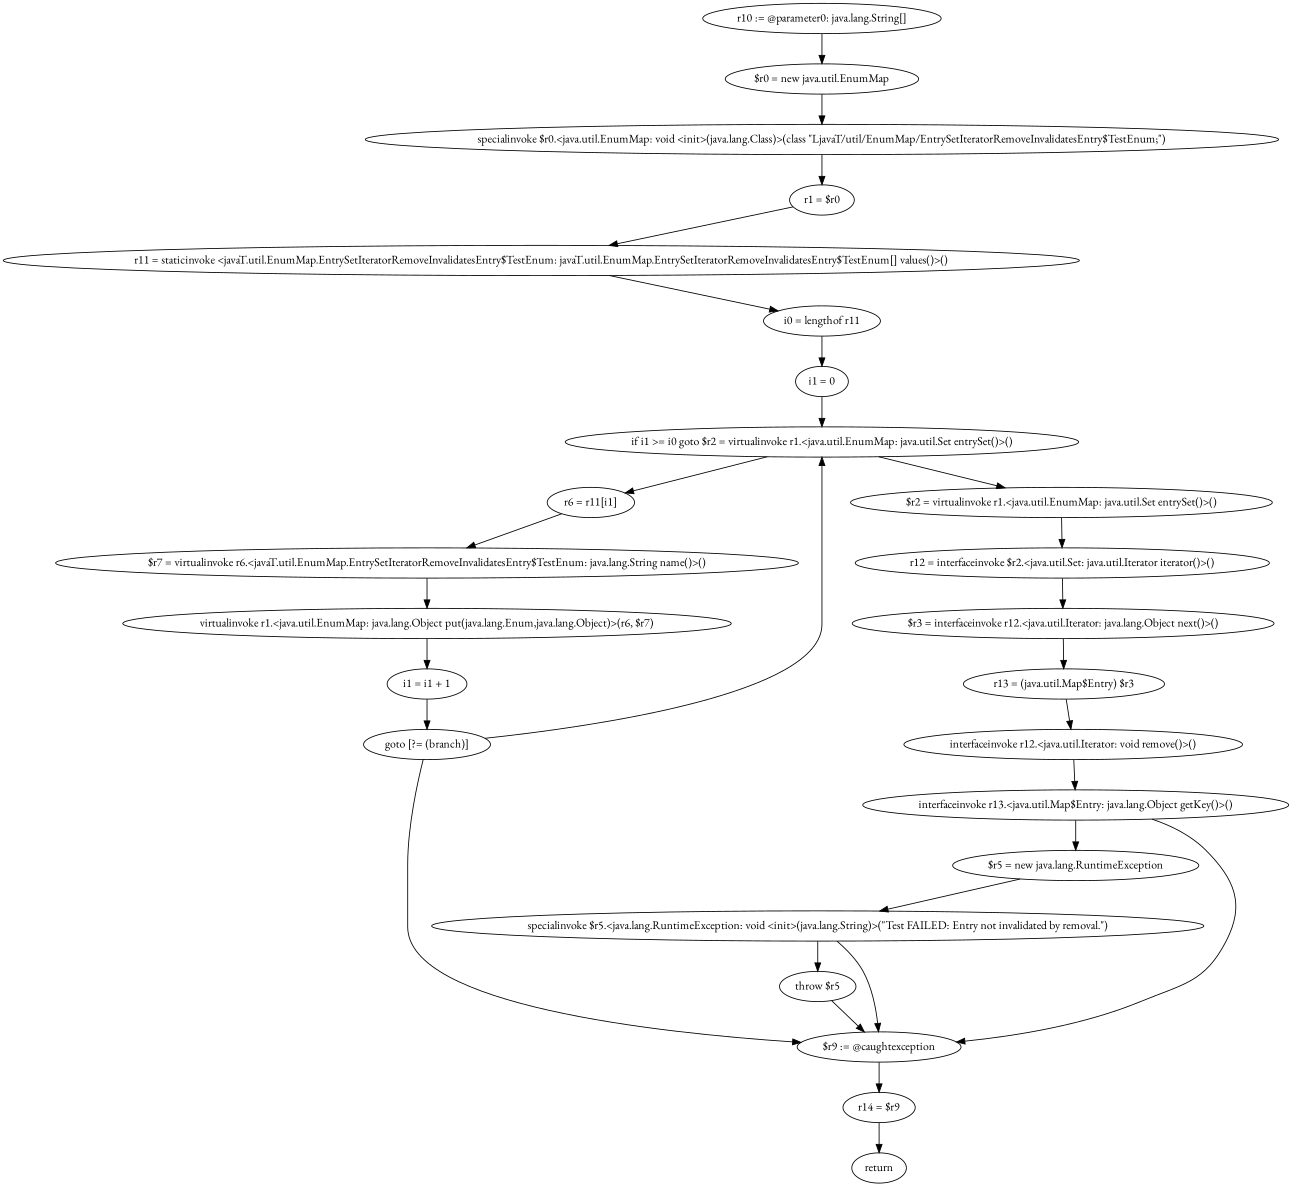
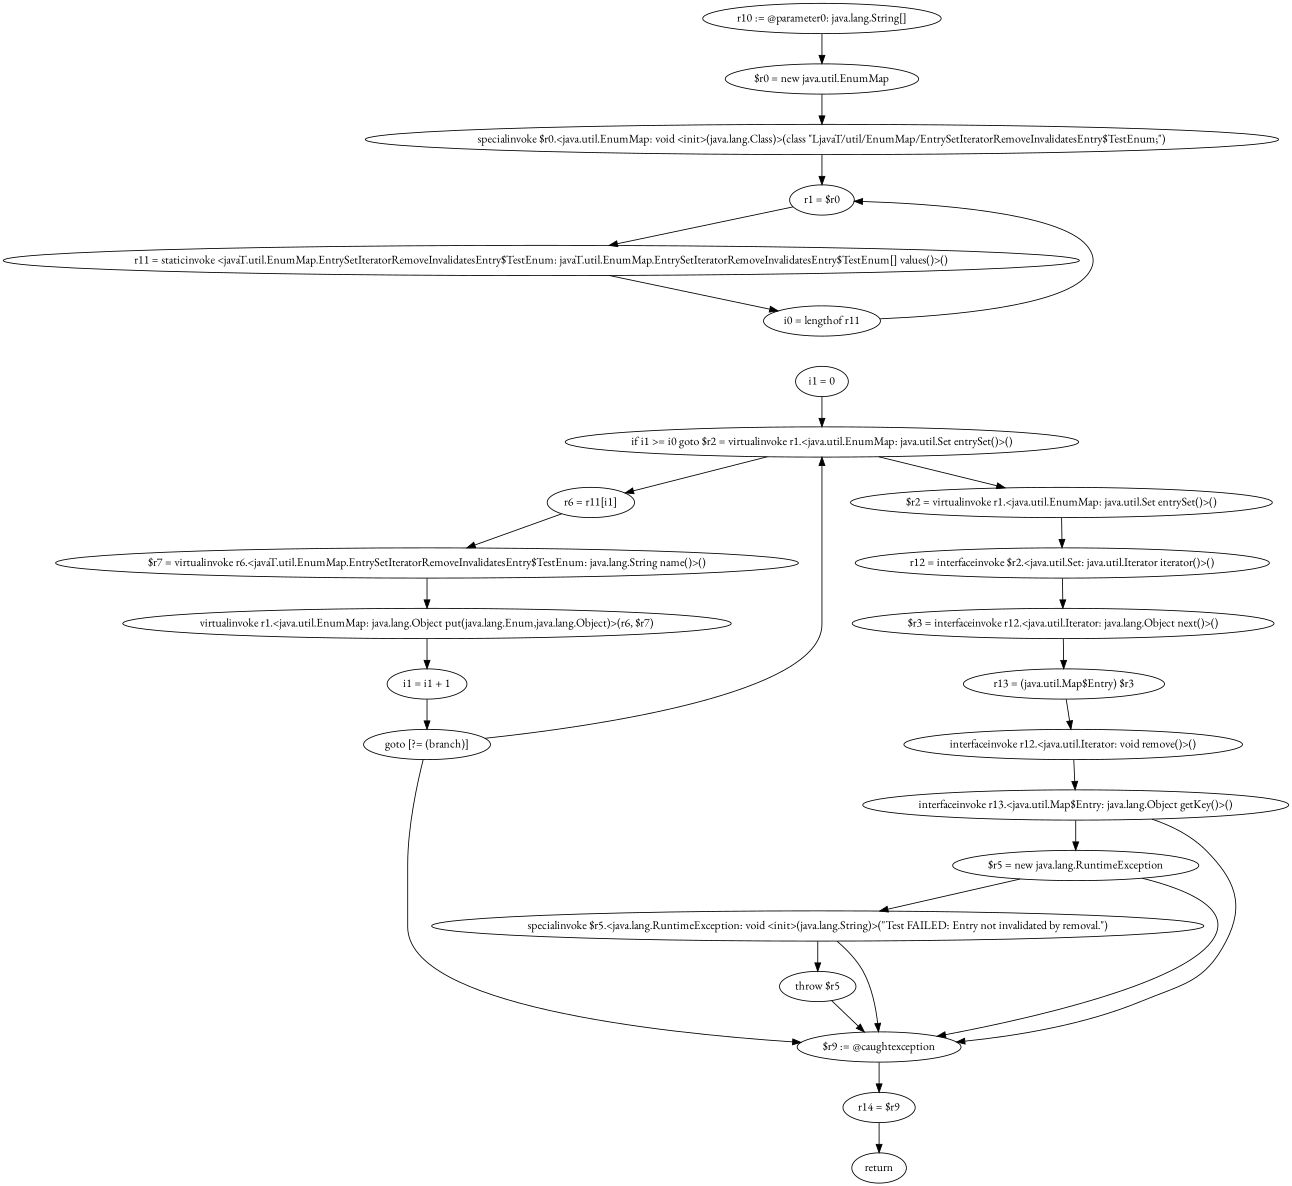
edge "i0 = lengthof r11" -> "i1 = 0": now "i0 = lengthof r11" -> "r1 = $r0"
edge "$r5 = new java.lang.RuntimeException" -> "$r9 := @caughtexception": added
